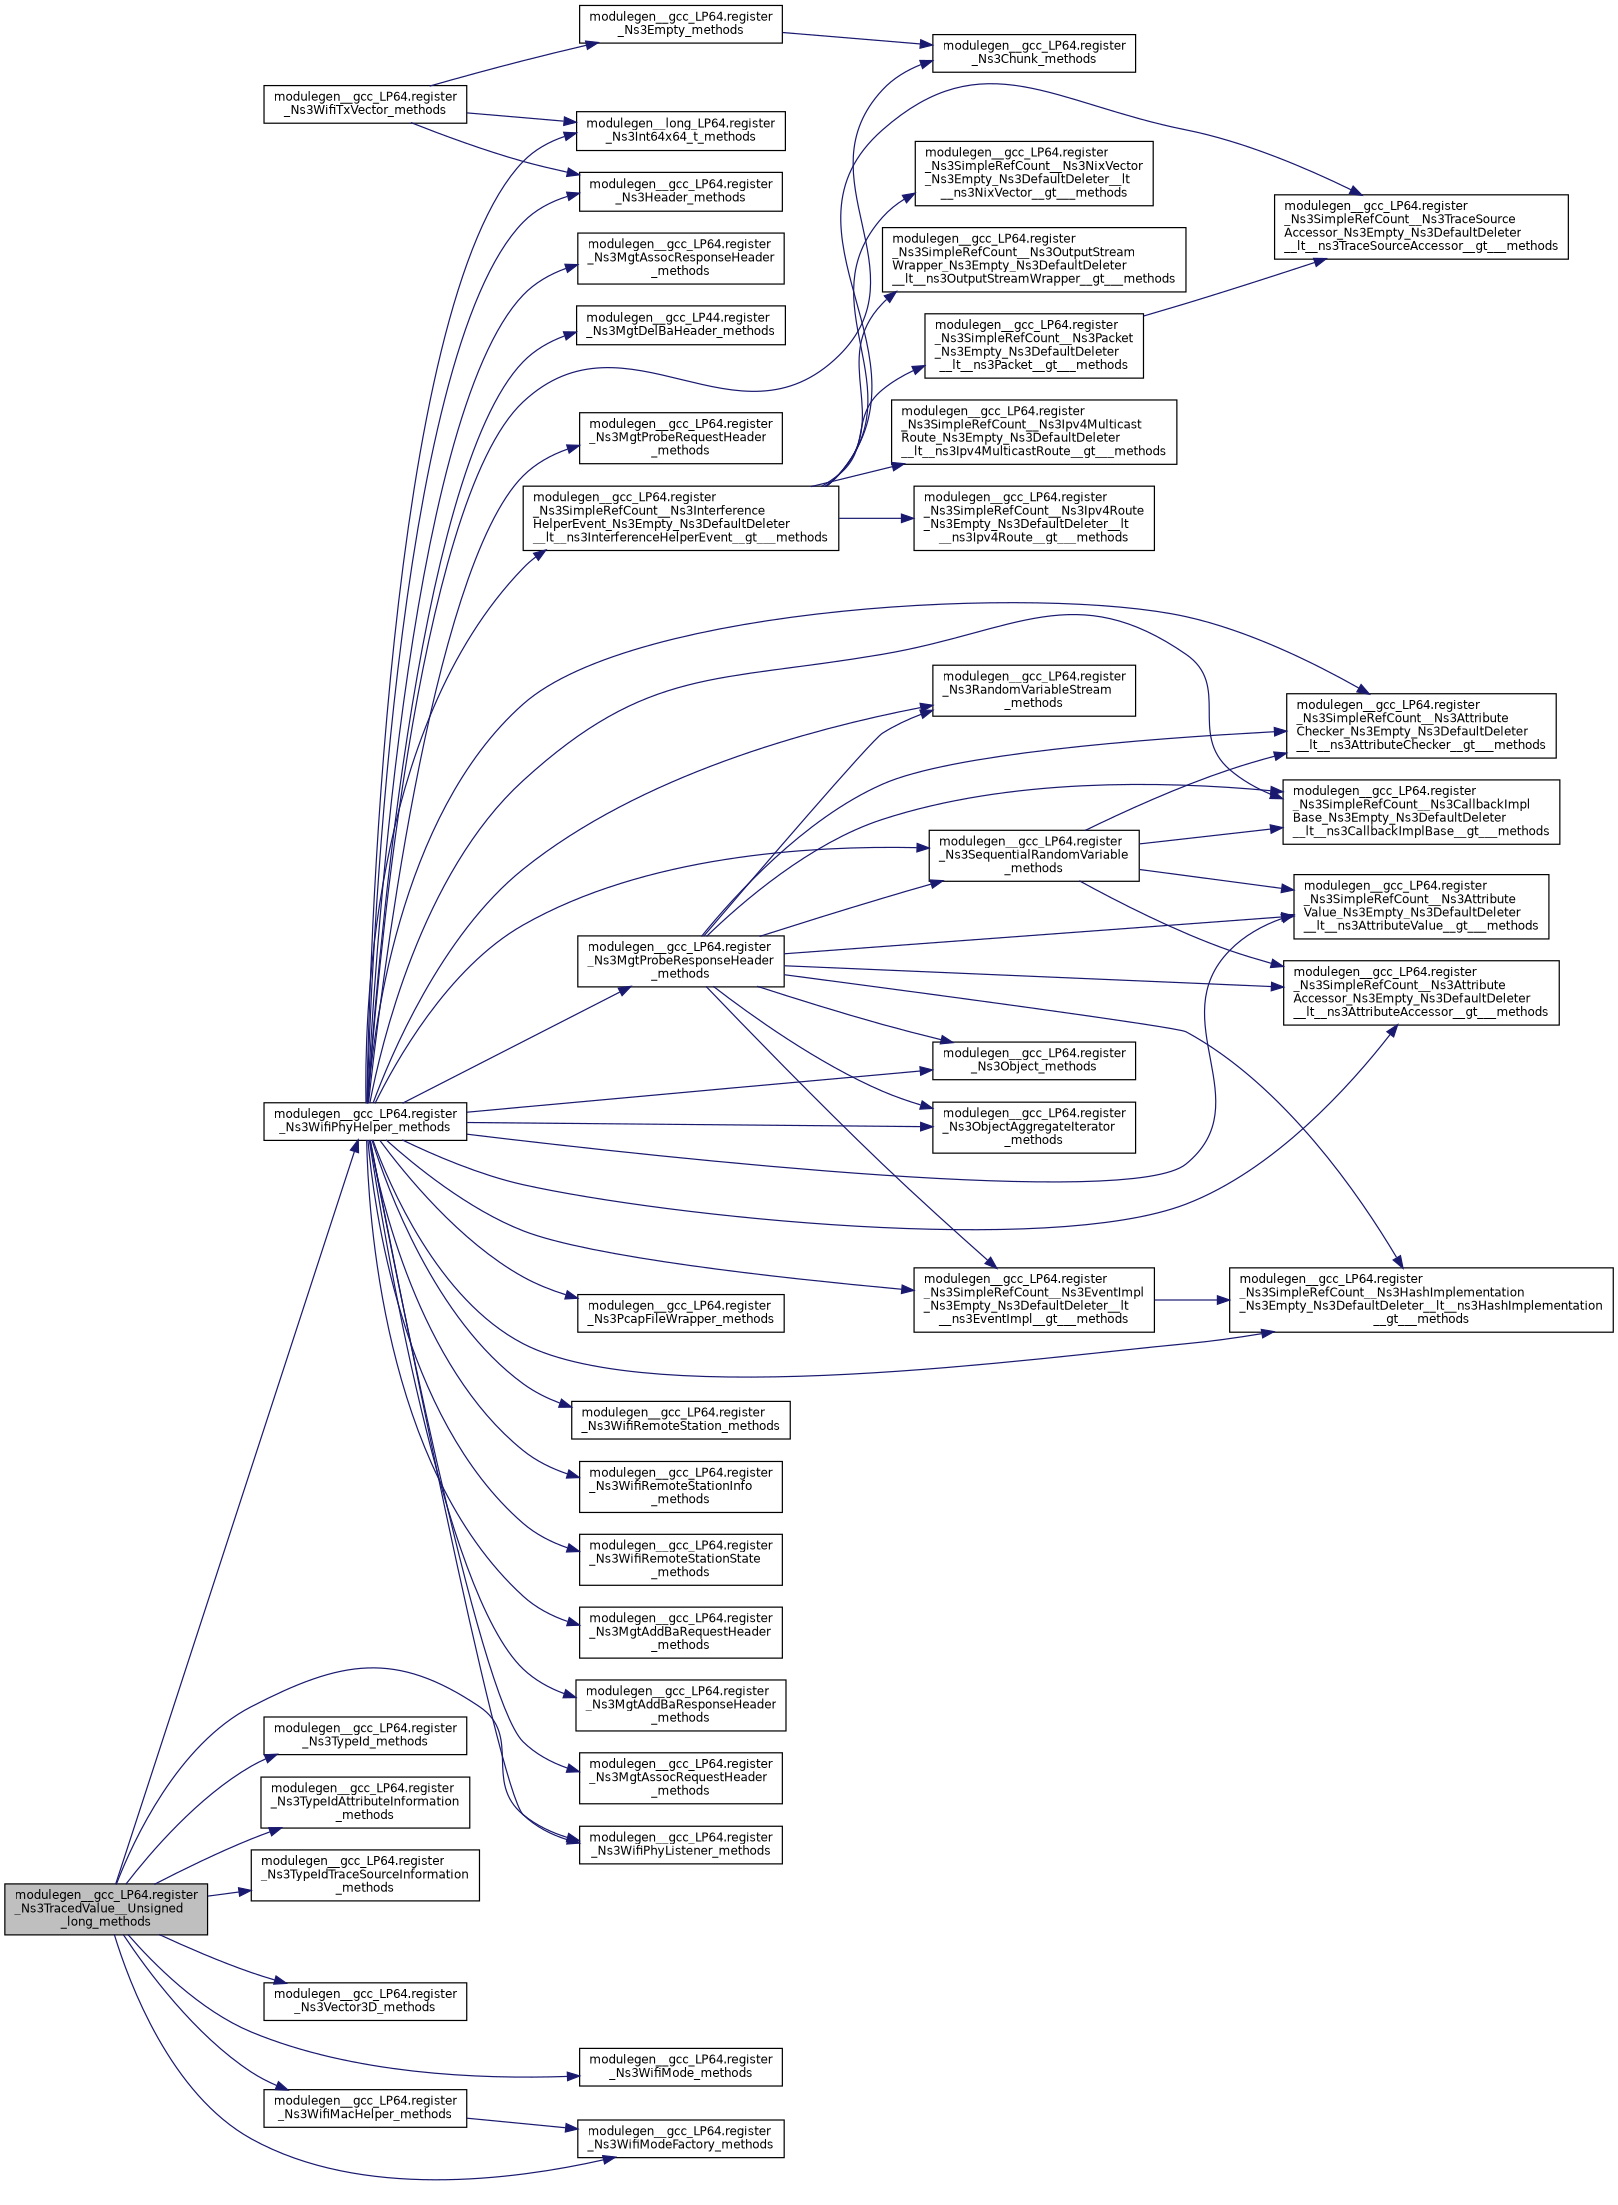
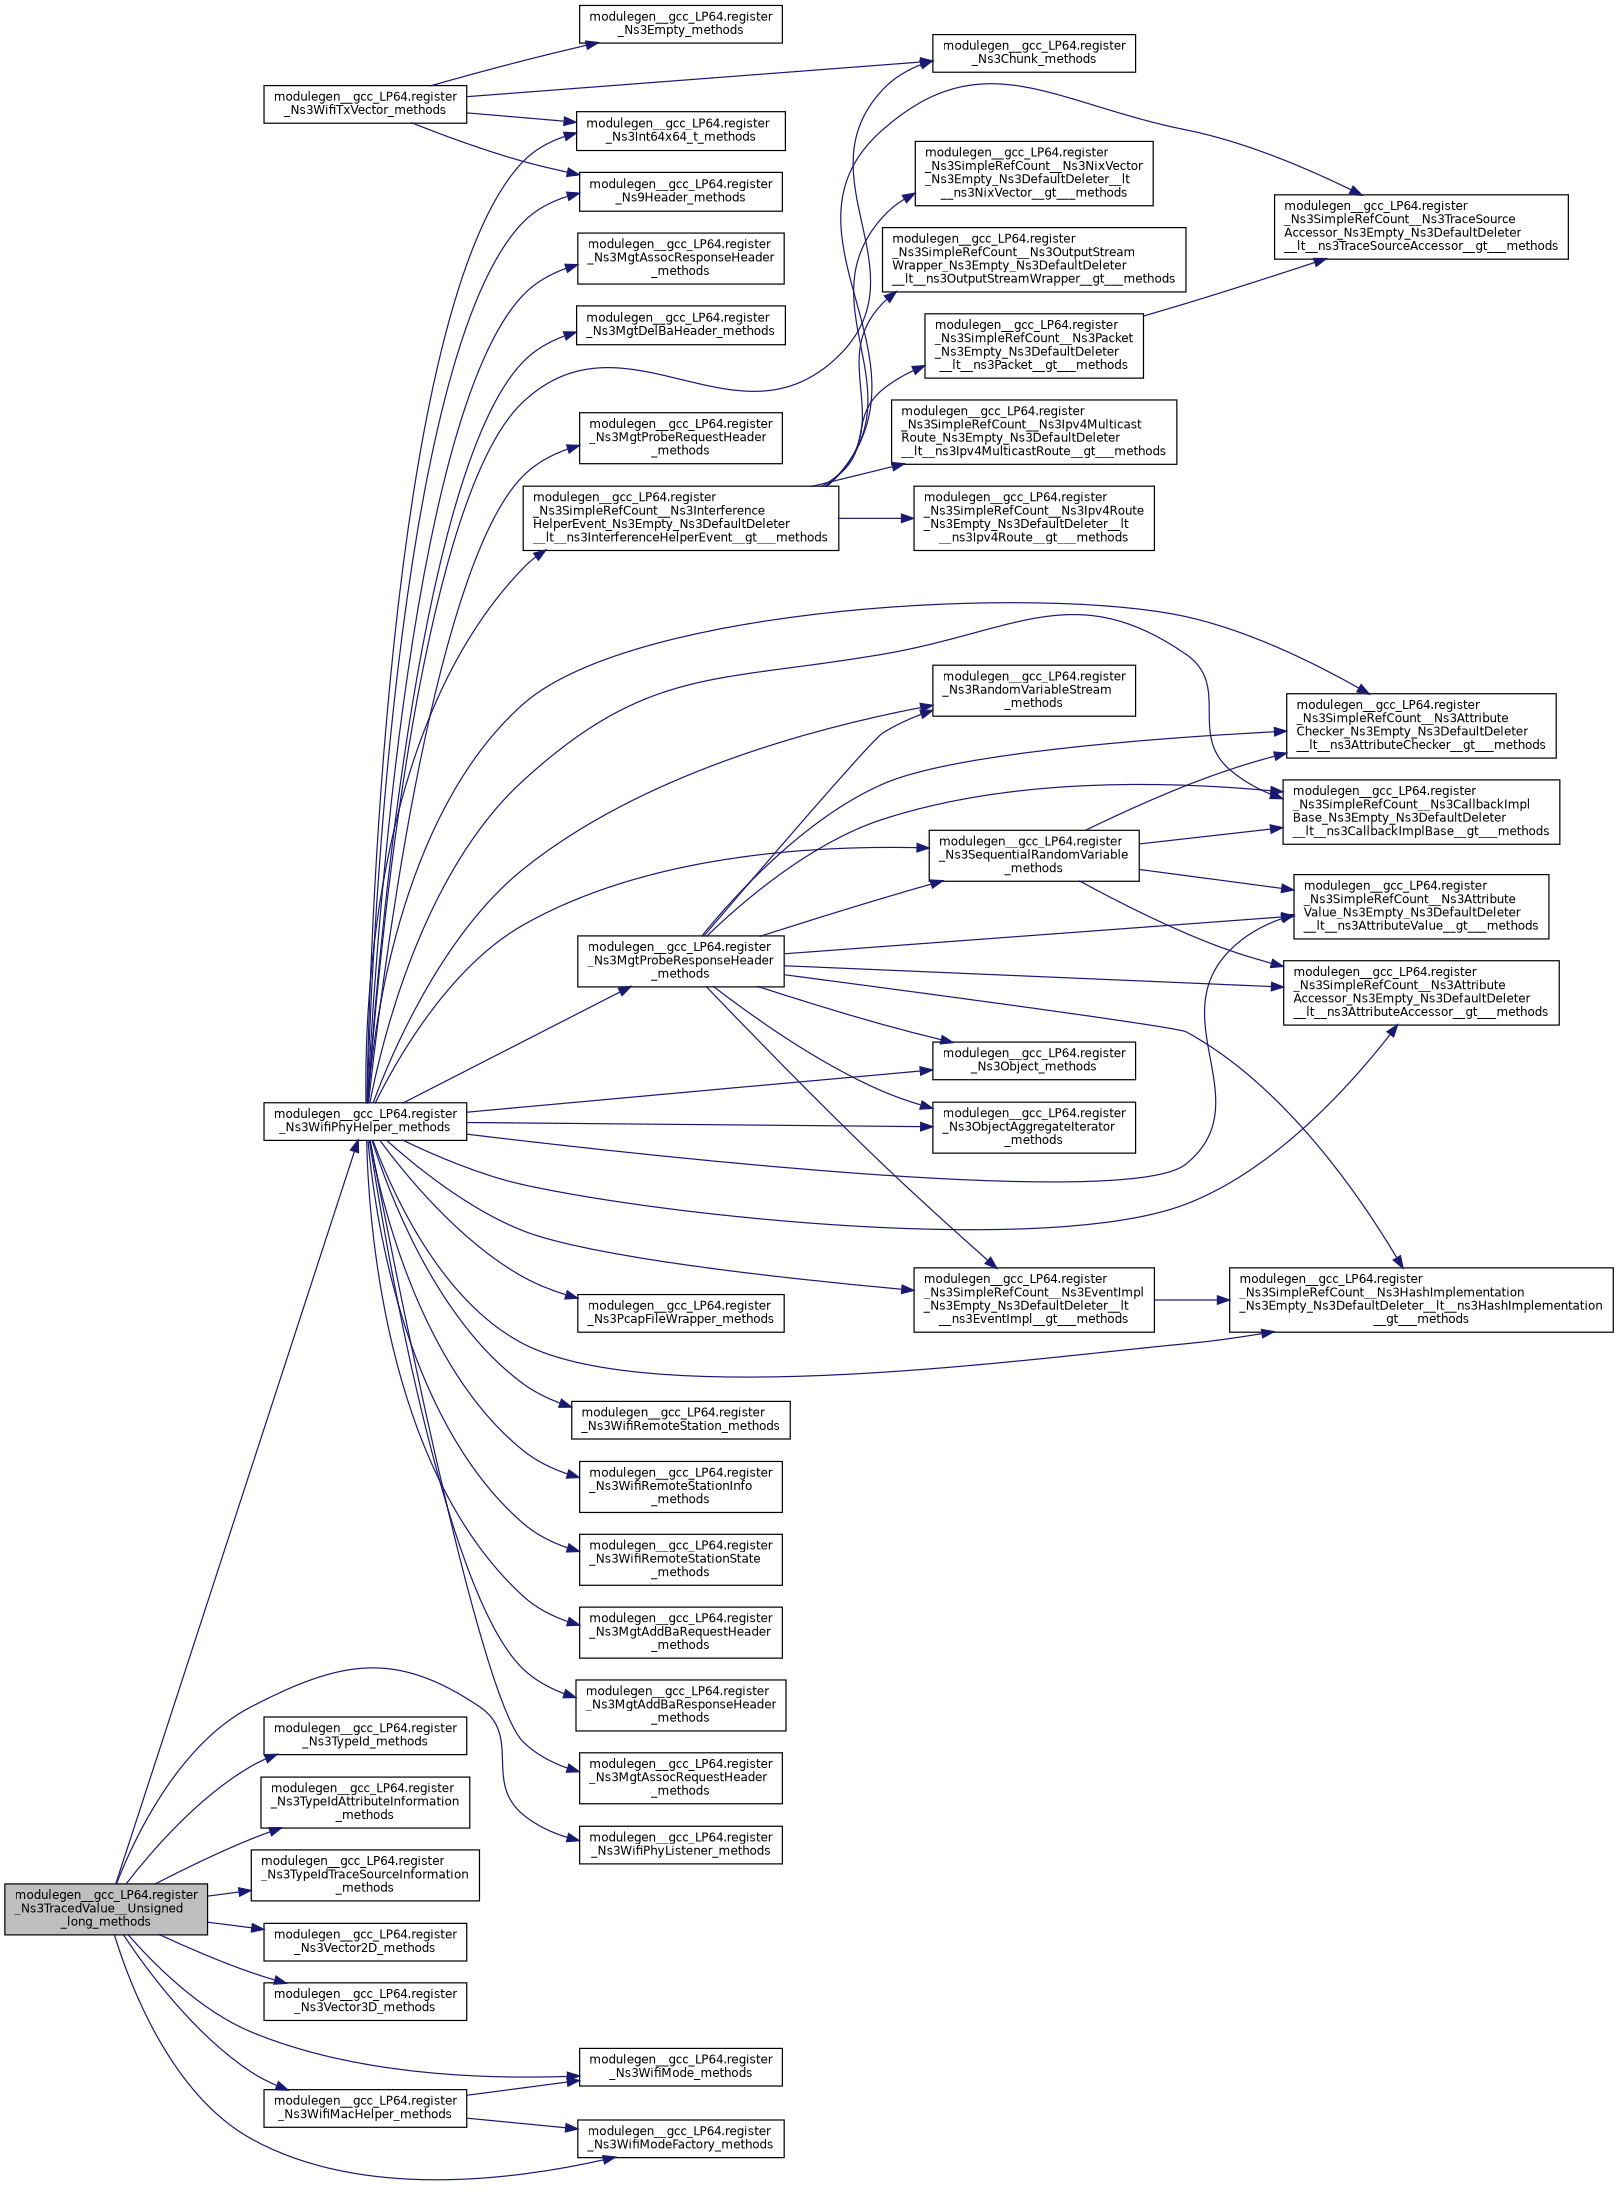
edge "modulegen__gcc_LP64.register _Ns3Empty_methods" -> "modulegen__gcc_LP64.register _Ns3Chunk_methods": now "modulegen__gcc_LP64.register _Ns3WifiTxVector_methods" -> "modulegen__gcc_LP64.register _Ns3Chunk_methods"
node "modulegen__long_LP64.register _Ns3Int64x64_t_methods": label "modulegen__long_LP64.register _Ns3Int64x64_t_methods" -> "modulegen__gcc_LP64.register _Ns3Int64x64_t_methods"
node "modulegen__gcc_LP64.register _Ns3Header_methods": label "modulegen__gcc_LP64.register _Ns3Header_methods" -> "modulegen__gcc_LP64.register _Ns9Header_methods"
node "modulegen__gcc_LP44.register _Ns3MgtDelBaHeader_methods": label "modulegen__gcc_LP44.register _Ns3MgtDelBaHeader_methods" -> "modulegen__gcc_LP64.register _Ns3MgtDelBaHeader_methods"
edge "modulegen__gcc_LP64.register _Ns3WifiPhyHelper_methods" -> "modulegen__gcc_LP64.register _Ns3WifiPhyListener_methods": removed
node "modulegen__gcc_LP64.register _Ns3Vector2D_methods": added
edge "modulegen__gcc_LP64.register _Ns3WifiMacHelper_methods" -> "modulegen__gcc_LP64.register _Ns3WifiMode_methods": added
